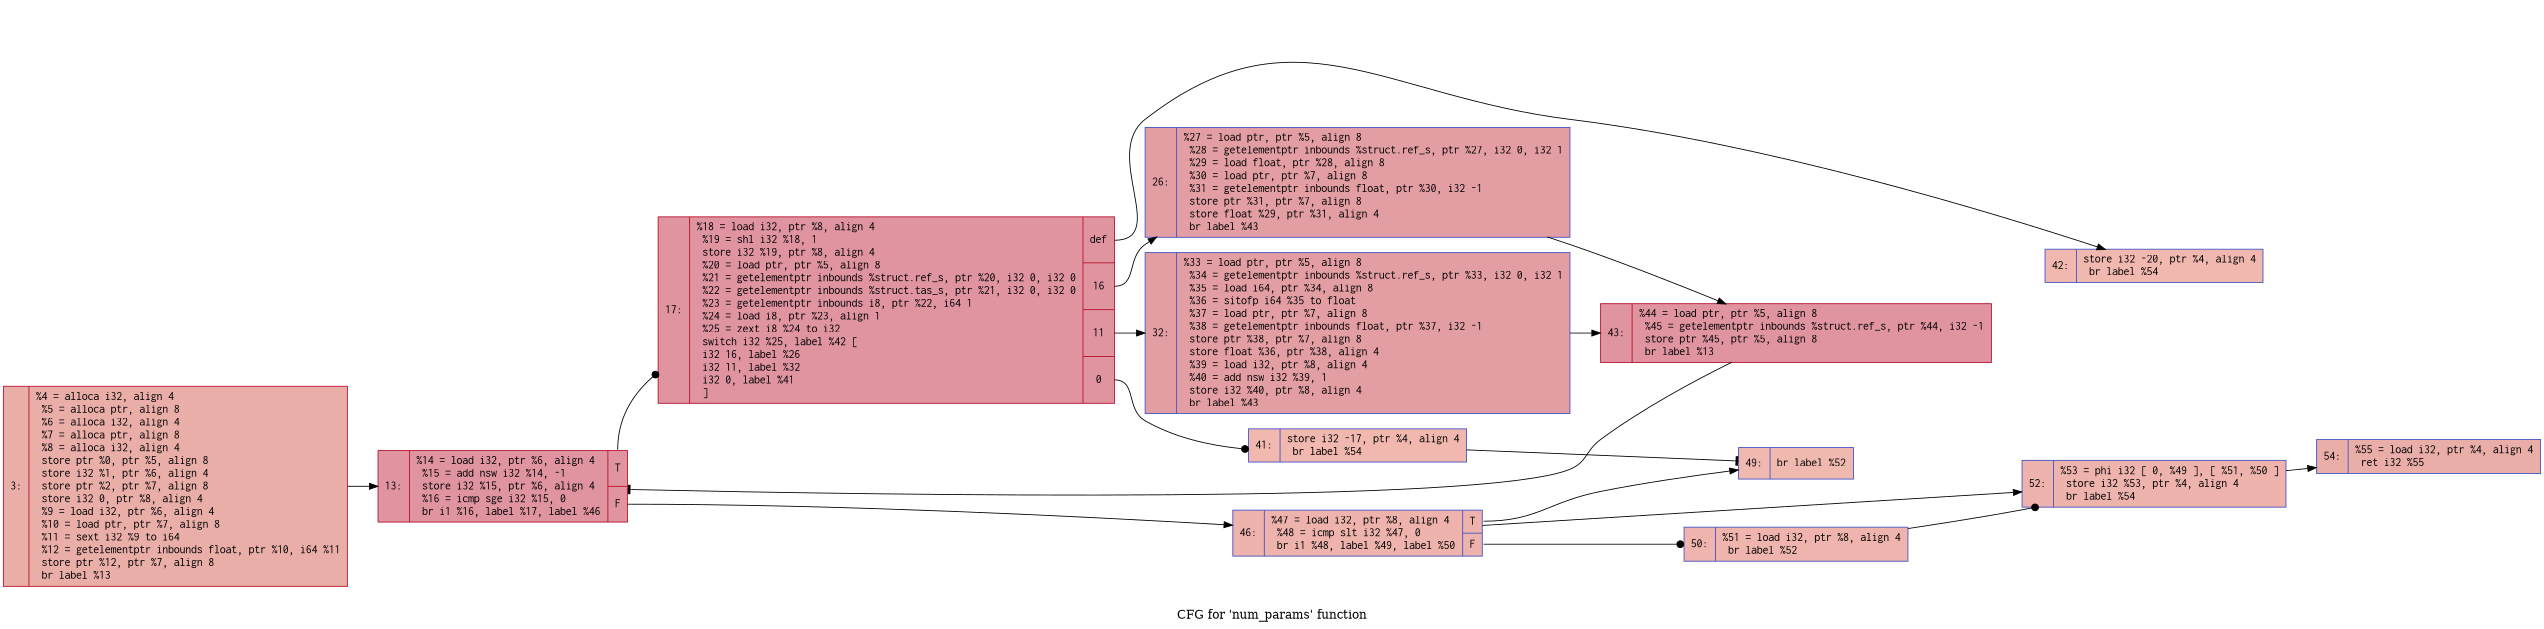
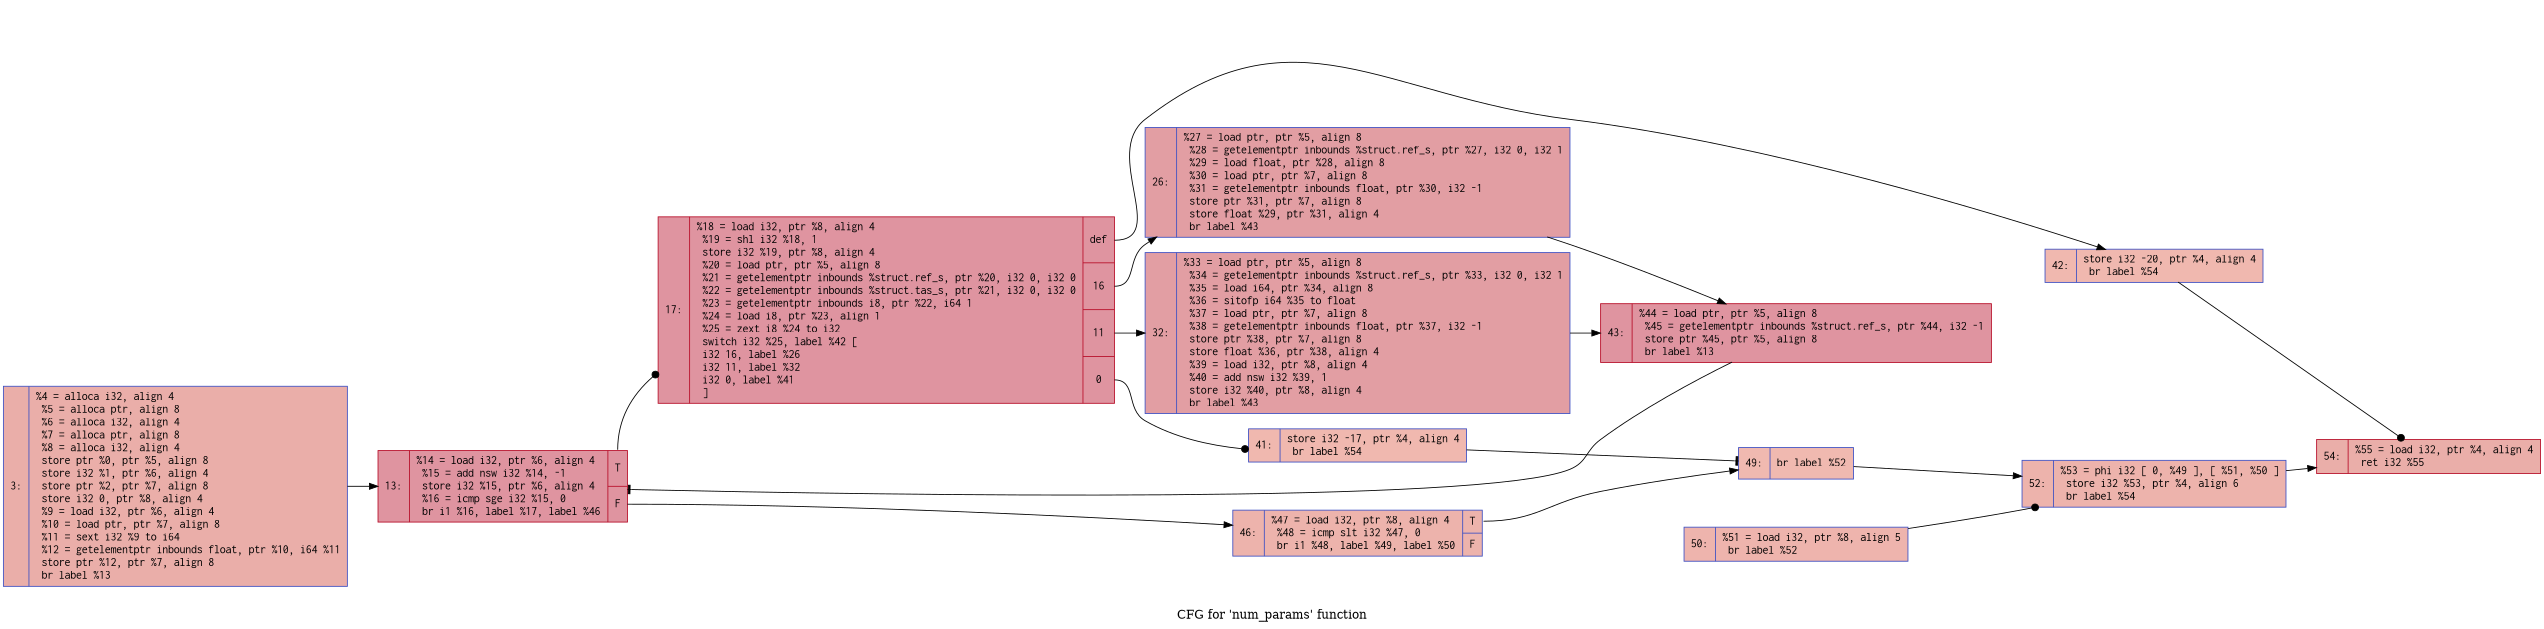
edge "42:" -> "54:": added
node "54:": color #3d50c3ff -> #b70d28ff
node "52:": text "store i32 %53, ptr %4, align 4" -> "store i32 %53, ptr %4, align 6"
node "3:": color #b70d28ff -> #3d50c3ff
edge "46:" -> "52:": now "49:" -> "52:"
node "50:": text "%51 = load i32, ptr %8, align 4" -> "%51 = load i32, ptr %8, align 5"
edge "46:" -> "50:": removed
